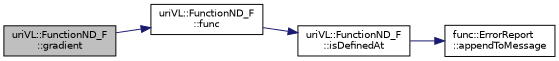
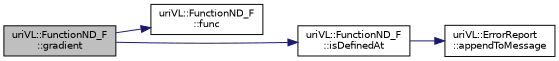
edge "uriVL::FunctionND_F ::func" -> "uriVL::FunctionND_F ::isDefinedAt": now "uriVL::FunctionND_F ::gradient" -> "uriVL::FunctionND_F ::isDefinedAt"
node "func::ErrorReport ::appendToMessage": label "func::ErrorReport ::appendToMessage" -> "uriVL::ErrorReport ::appendToMessage"
